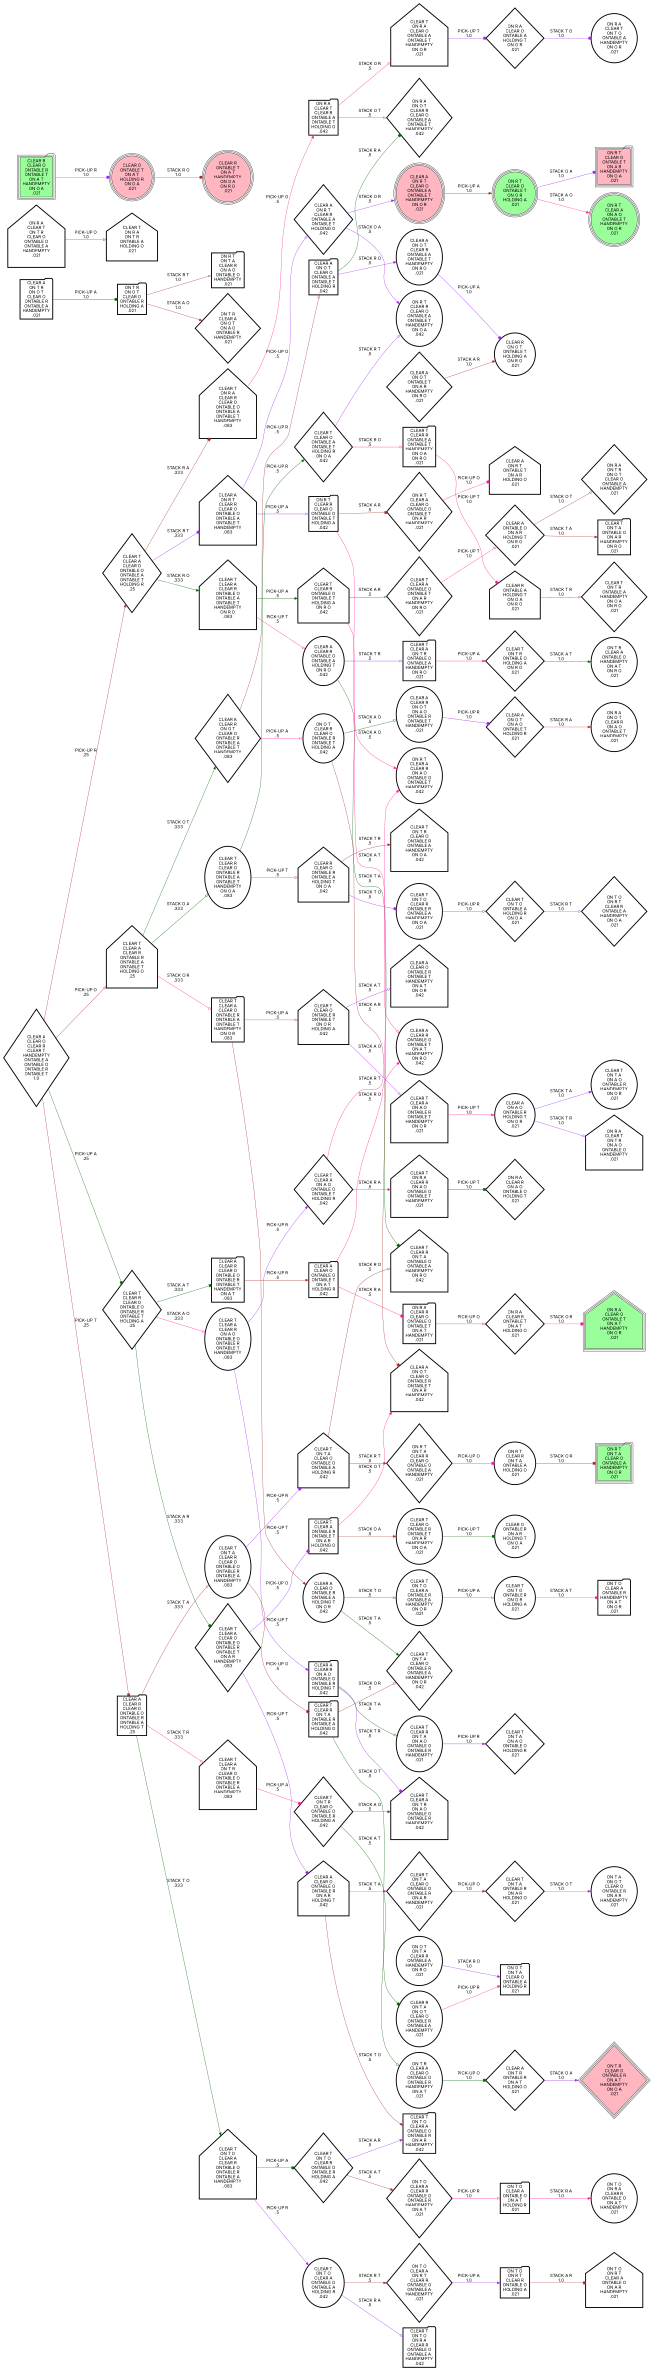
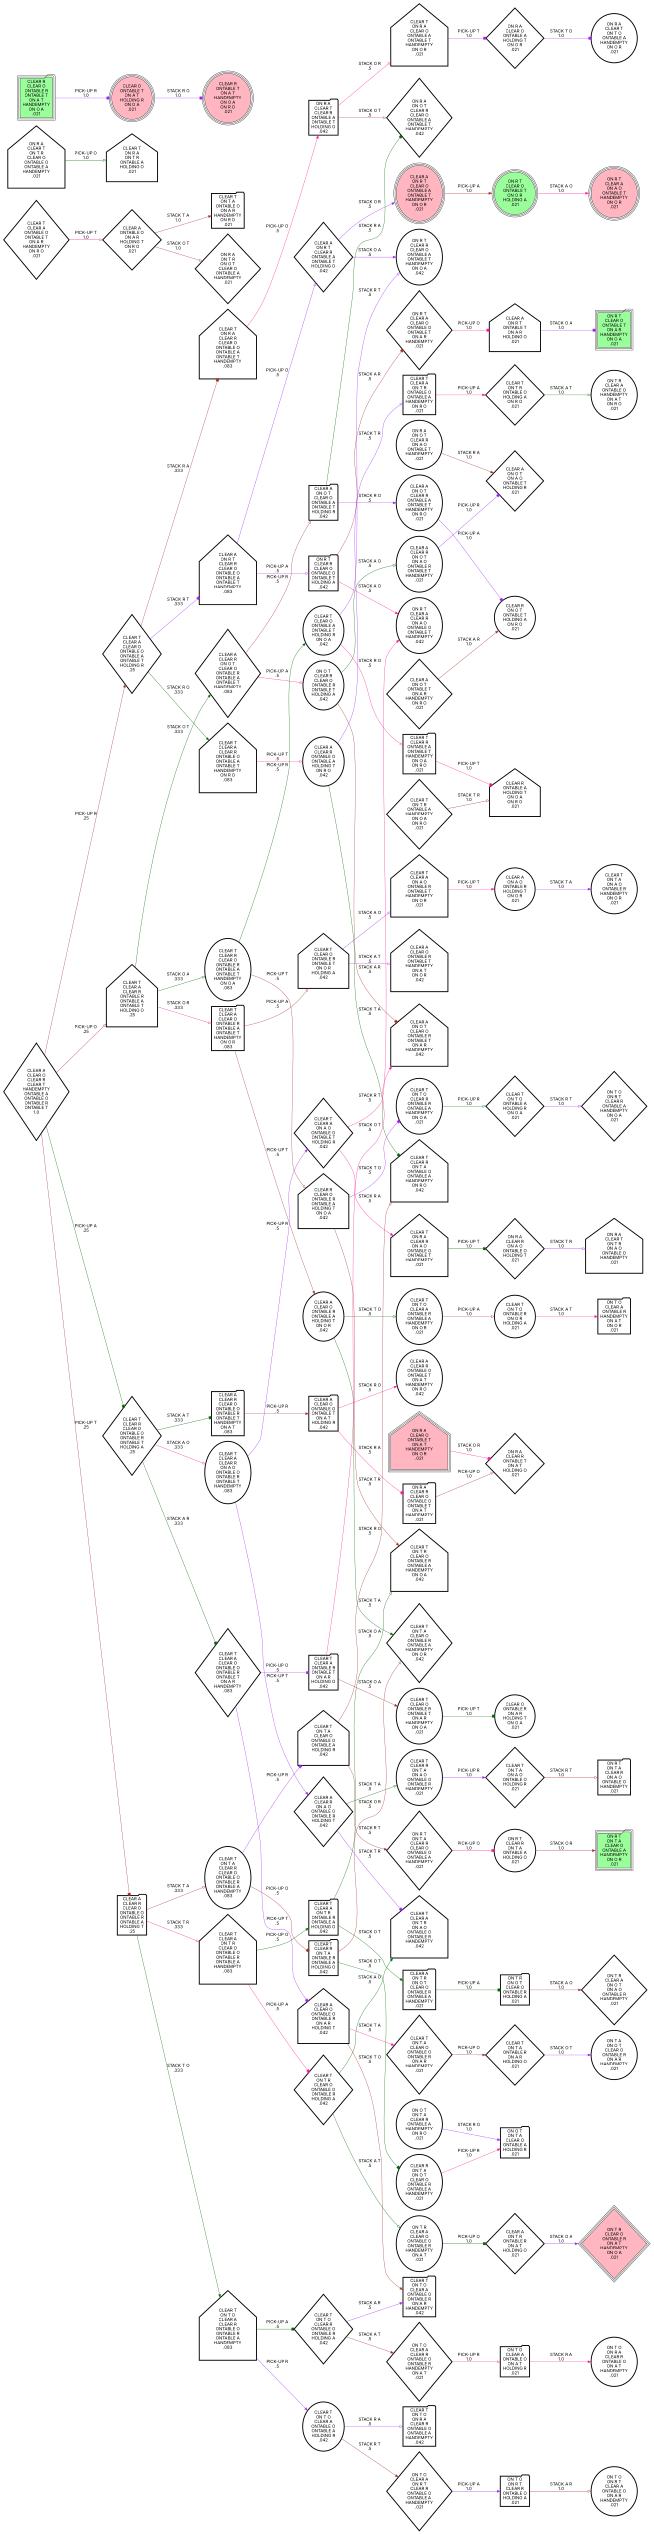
node "ON R T CLEAR O ONTABLE T ON A R HANDEMPTY ON O A .021": fillcolor lightpink -> palegreen1
edge "CLEAR O ONTABLE T ON A T HOLDING R ON O A .021" -> "CLEAR R ONTABLE T ON A T HANDEMPTY ON O A ON R O .021": color brown -> purple
edge "ON R T CLEAR O ONTABLE T ON O R HOLDING A .021" -> "ON R T CLEAR O ONTABLE T ON A R HANDEMPTY ON O A .021": now "CLEAR A ON R T ONTABLE T ON A R HOLDING O .021" -> "ON R T CLEAR O ONTABLE T ON A R HANDEMPTY ON O A .021"
node "ON R T CLEAR A ON A O ONTABLE T HANDEMPTY ON O R .021": fillcolor palegreen1 -> lightpink
edge "ON T R ON O T CLEAR O ONTABLE R HOLDING A .021" -> "ON R T ON T A CLEAR R ON A O ONTABLE O HANDEMPTY .021": now "CLEAR T ON T A ON A O ONTABLE O HOLDING R .021" -> "ON R T ON T A CLEAR R ON A O ONTABLE O HANDEMPTY .021"
node "CLEAR T CLEAR O ONTABLE A ONTABLE T HOLDING R ON O A .042": shape diamond -> ellipse
edge "CLEAR R ONTABLE A HOLDING T ON O A ON R O .021" -> "CLEAR T ON T R ONTABLE A HANDEMPTY ON O A ON R O .021": reversed
node "CLEAR T CLEAR R ONTABLE O ONTABLE T HOLDING A ON R O .042": removed
edge "CLEAR T ON T R ONTABLE O HOLDING A ON R O .021" -> "ON T R CLEAR A ONTABLE O HANDEMPTY ON A T ON R O .021": arrowhead normal -> onormal
edge "CLEAR A ON O T ON A O ONTABLE T HOLDING R .021" -> "ON R A ON O T CLEAR R ON A O ONTABLE T HANDEMPTY .021": reversed
edge "CLEAR A ON A O ONTABLE R HOLDING T ON O R .021" -> "ON R A CLEAR T ON T R ON A O ONTABLE O HANDEMPTY .021": now "ON R A CLEAR R ON A O ONTABLE O HOLDING T .021" -> "ON R A CLEAR T ON T R ON A O ONTABLE O HANDEMPTY .021"
edge "ON R A CLEAR R ONTABLE T ON A T HOLDING O .021" -> "ON R A CLEAR O ONTABLE T ON A T HANDEMPTY ON O R .021": reversed
node "ON R A CLEAR O ONTABLE T ON A T HANDEMPTY ON O R .021": fillcolor palegreen1 -> lightpink
edge "ON R T CLEAR R ON T A ONTABLE A HOLDING O .021" -> "ON R T ON T A CLEAR O ONTABLE A HANDEMPTY ON O R .021": arrowhead box -> normal
edge "CLEAR T ON T O ONTABLE R ON O R HOLDING A .021" -> "ON T O CLEAR A ONTABLE R HANDEMPTY ON A T ON O R .021": arrowhead box -> normal
node "CLEAR A CLEAR R ON A O ONTABLE O ONTABLE R HOLDING T .042": shape folder -> diamond
node "CLEAR T CLEAR A ON T R ONTABLE R ONTABLE A HOLDING O .042": added
edge "ON T O ON R T CLEAR R ONTABLE O HOLDING A .021" -> "ON T O ON R T CLEAR A ONTABLE O ON A R HANDEMPTY .021": arrowhead box -> onormal
node "ON T O ON R T CLEAR A ONTABLE O ON A R HANDEMPTY .021": shape house -> ellipse
